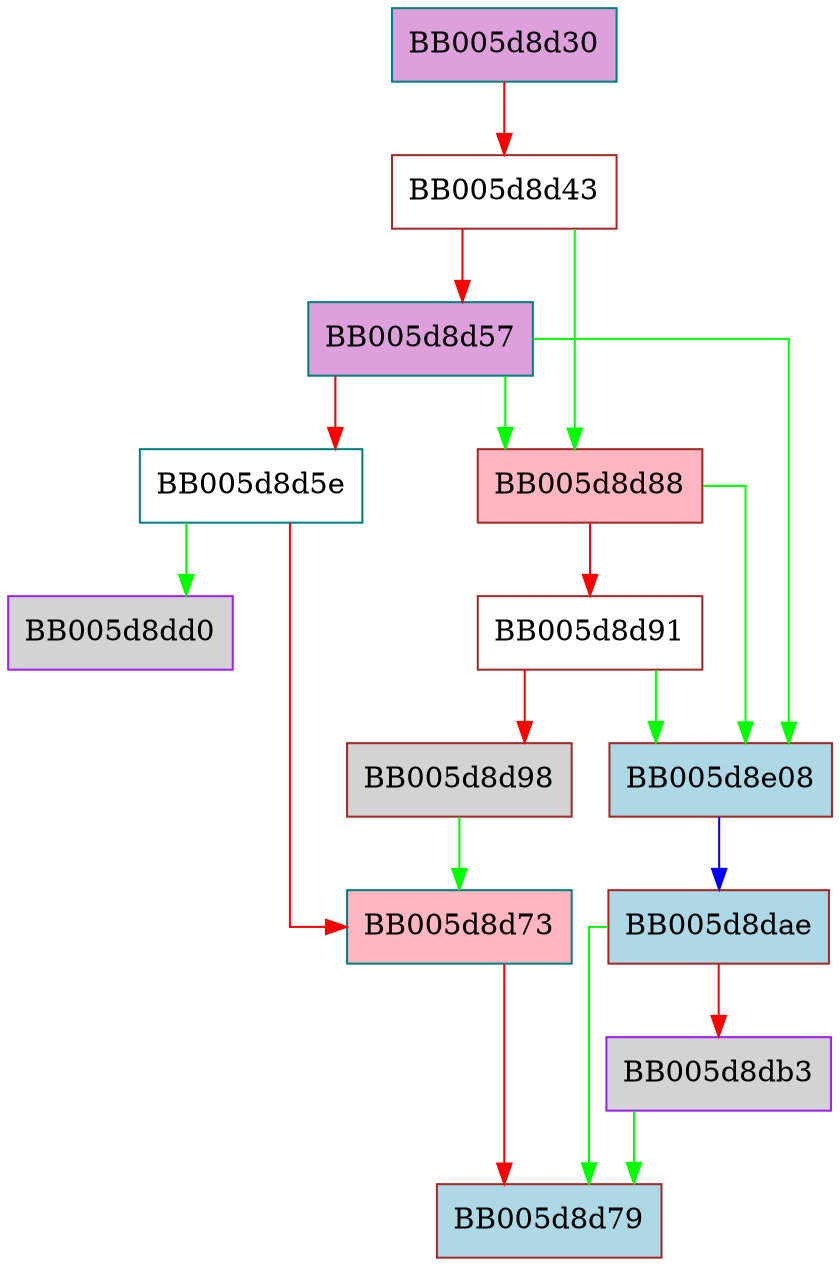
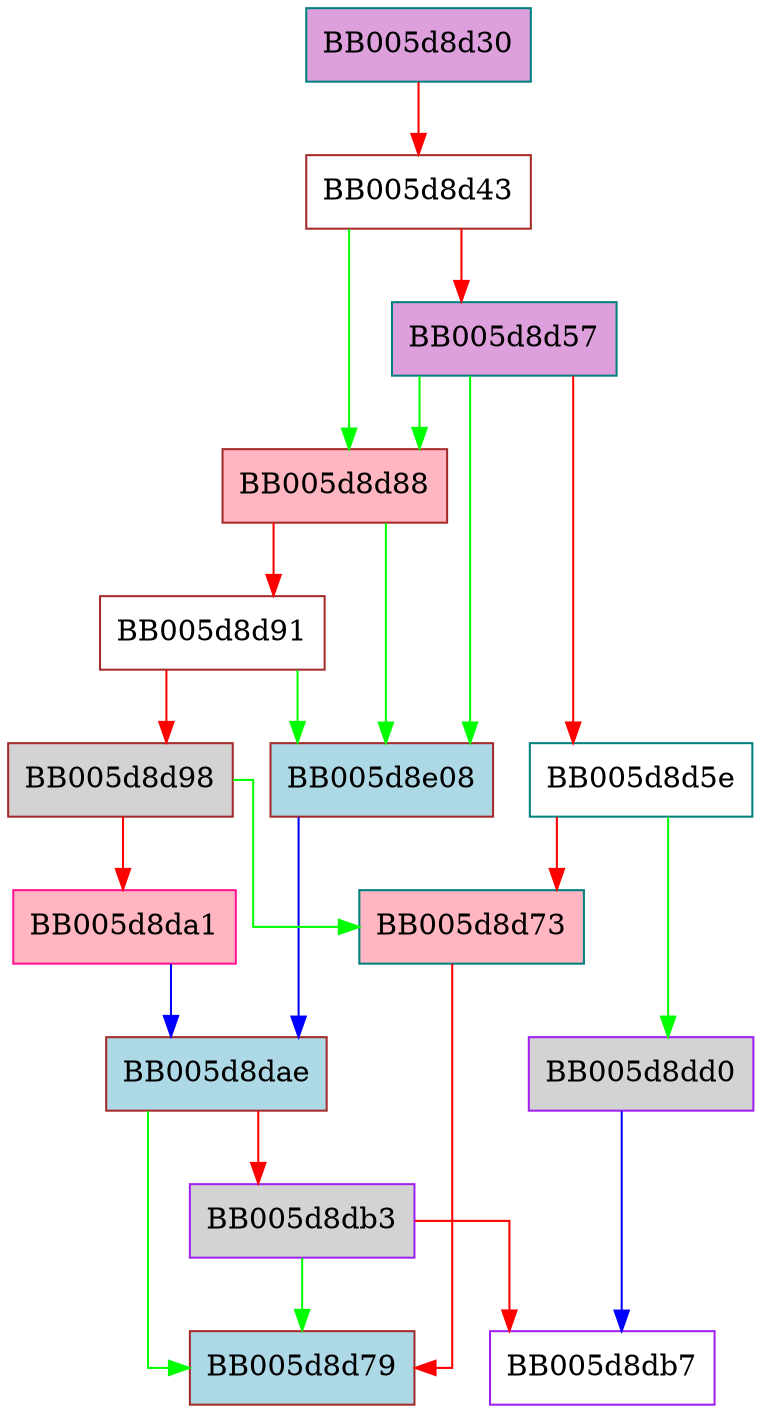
node "BB005d8da1": added
node "BB005d8db7": added
